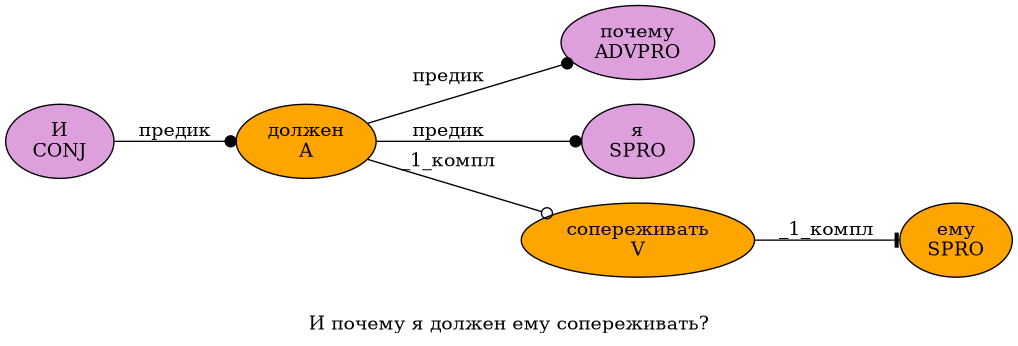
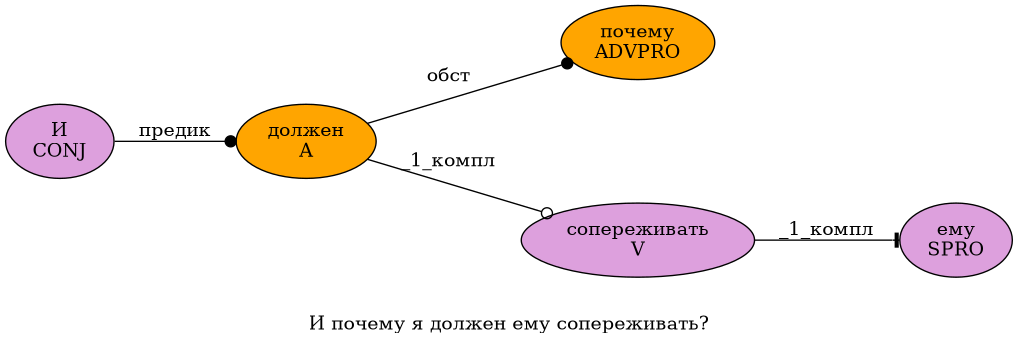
node "почему ADVPRO": fillcolor plum -> orange
edge "должен A" -> "почему ADVPRO": label "предик" -> "обст"
node "я SPRO": removed
node "сопереживать V": fillcolor orange -> plum
node "ему SPRO": fillcolor orange -> plum
